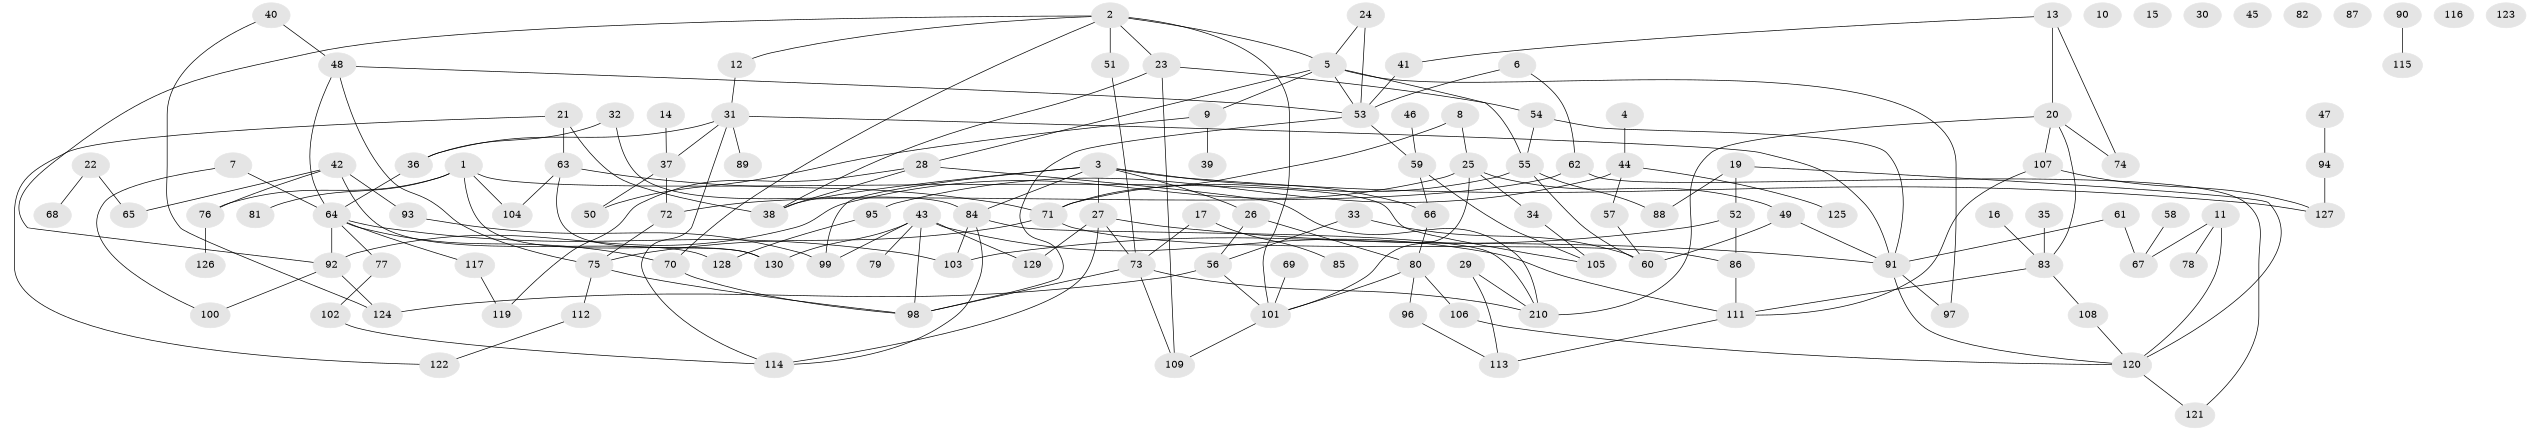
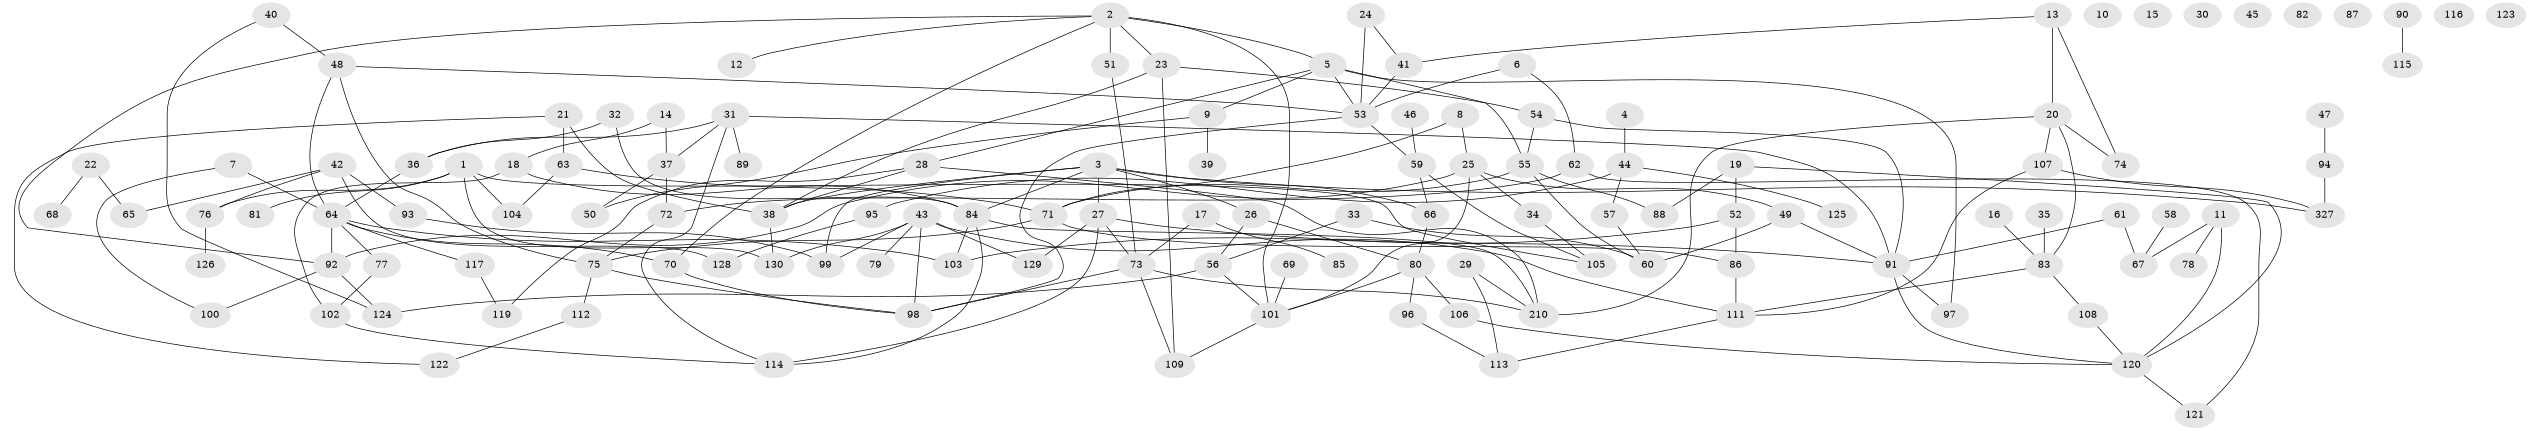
edge "24" -- "5": now "24" -- "41"
edge "12" -- "31": removed
node "18": added
node "127": label "127" -> "327"
edge "63" -- "130": now "38" -- "130"
